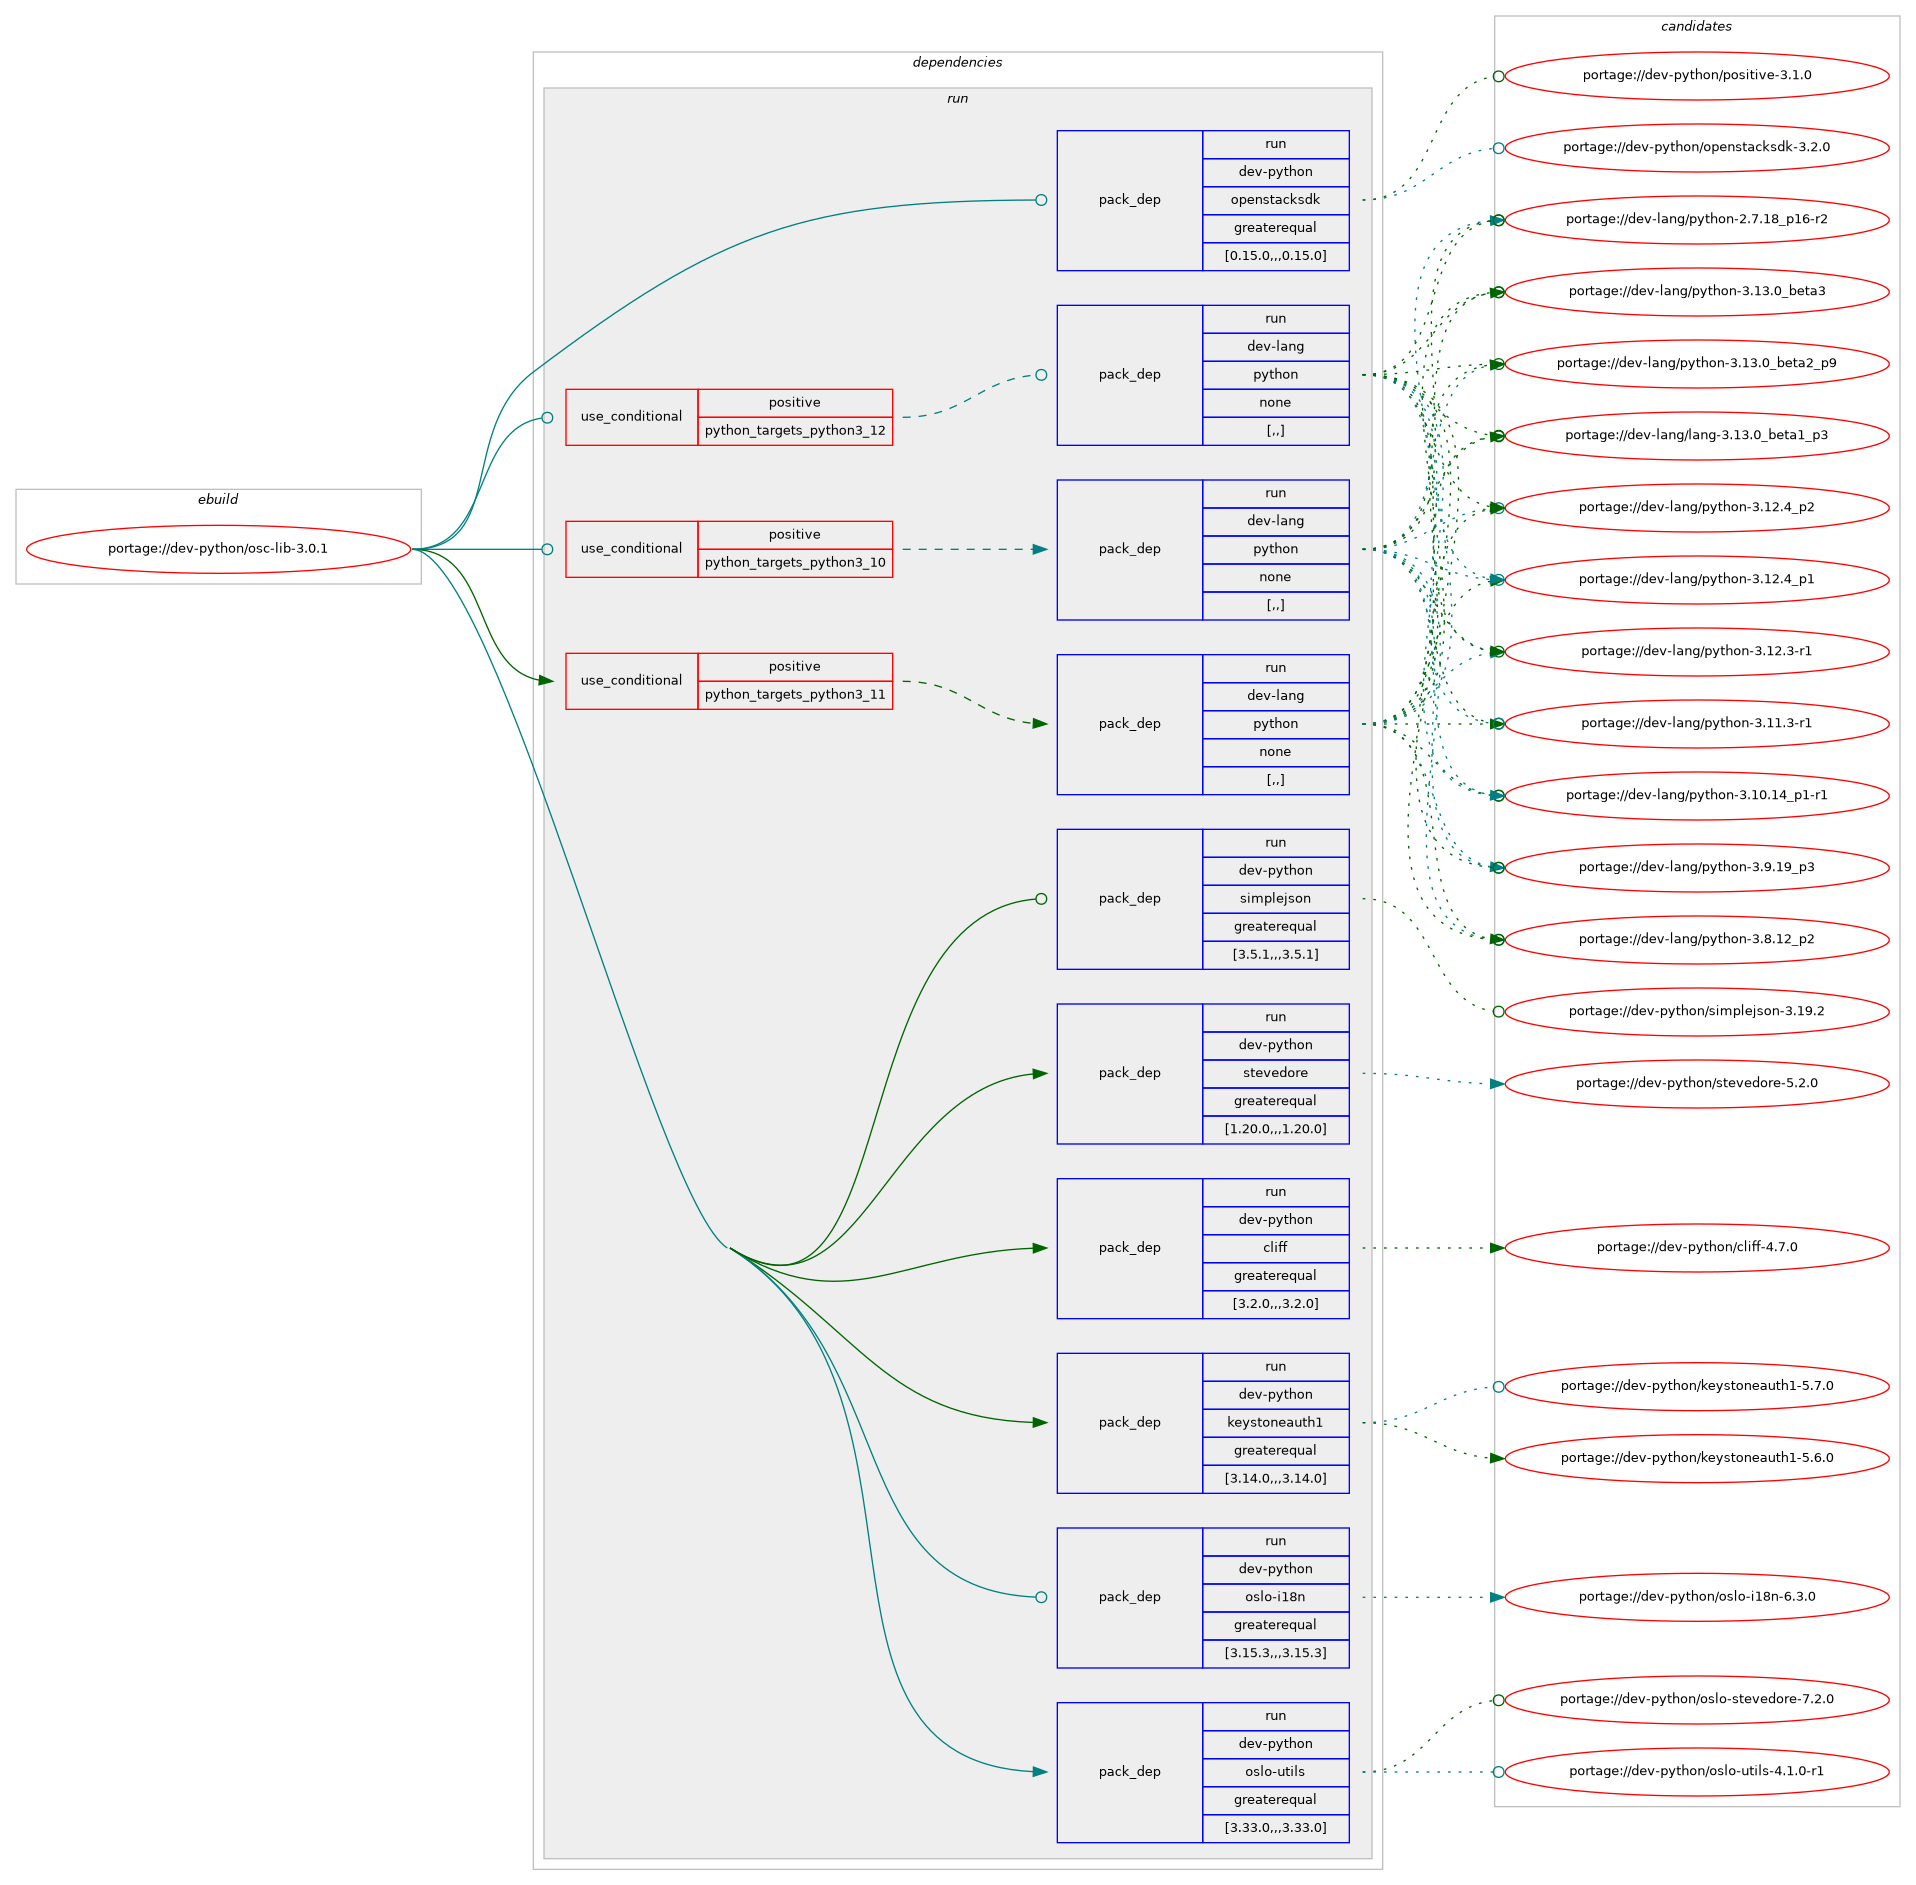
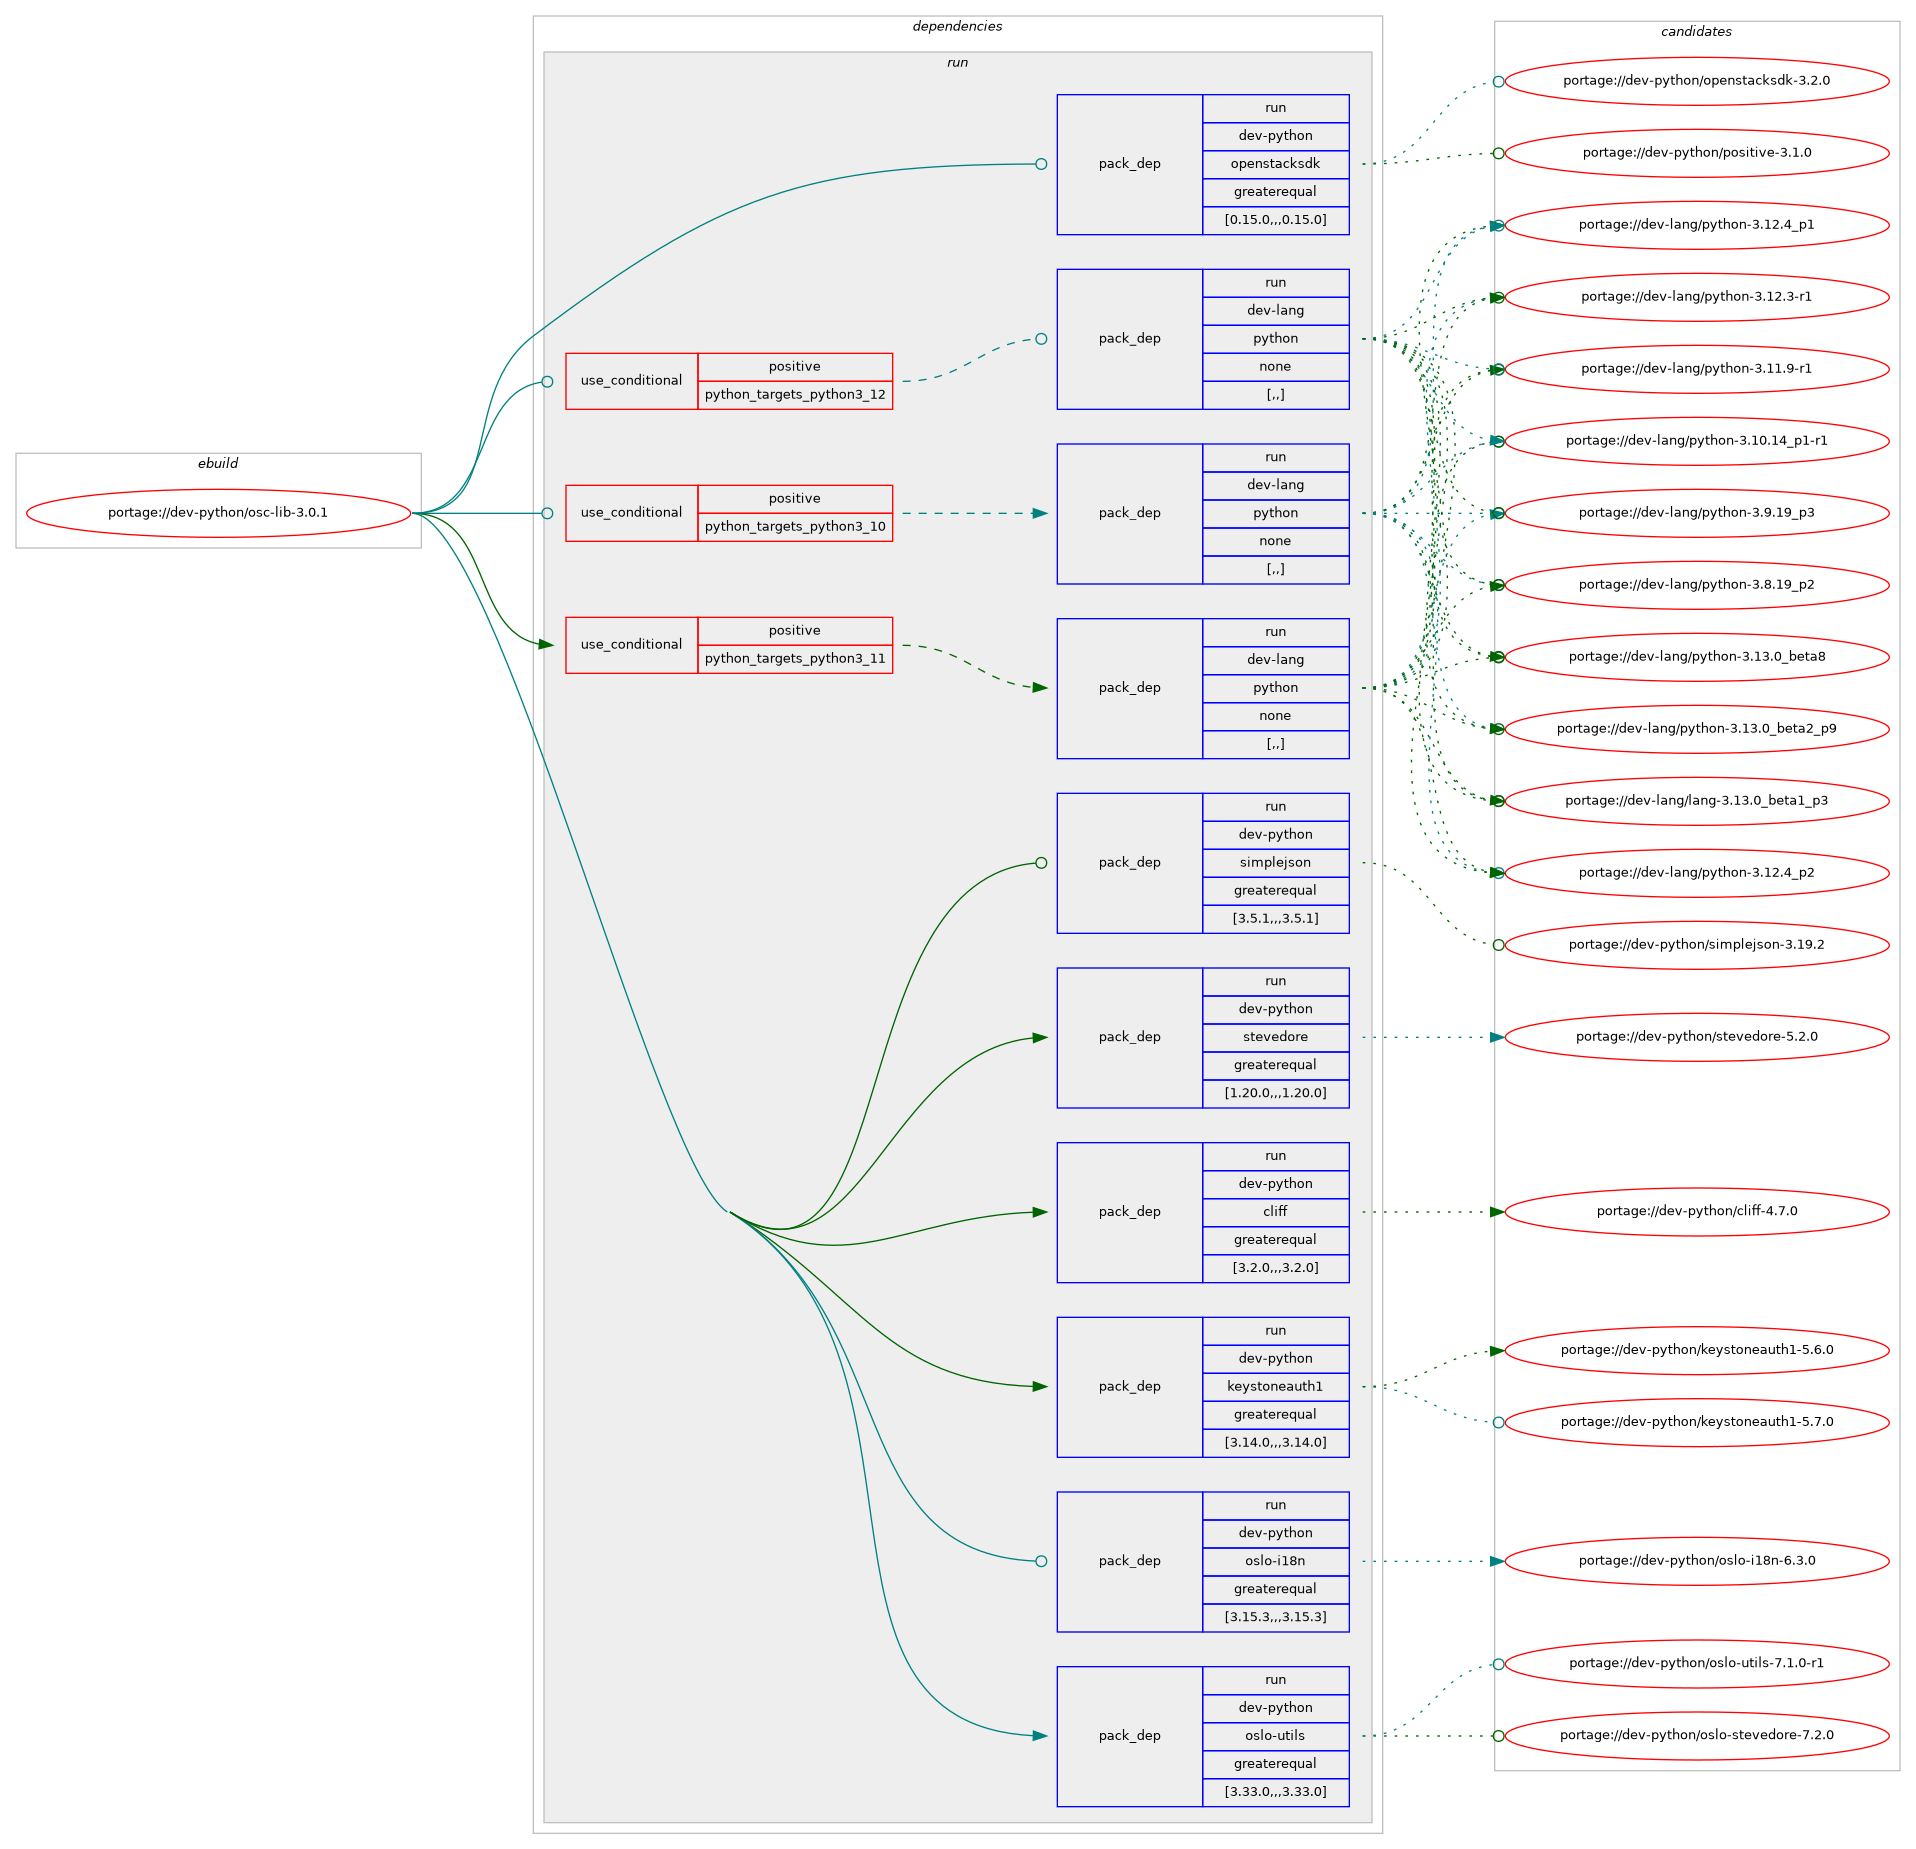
node "portage://dev-lang/python-2.7.18_p16-r2": removed
node "portage://dev-lang/python-3.13.0_beta3": label "portage://dev-lang/python-3.13.0_beta3" -> "portage://dev-lang/python-3.13.0_beta8"
node "portage://dev-lang/python-3.11.3-r1": label "portage://dev-lang/python-3.11.3-r1" -> "portage://dev-lang/python-3.11.9-r1"
node "portage://dev-lang/python-3.8.12_p2": label "portage://dev-lang/python-3.8.12_p2" -> "portage://dev-lang/python-3.8.19_p2"
node "portage://dev-python/oslo-utils-4.1.0-r1": label "portage://dev-python/oslo-utils-4.1.0-r1" -> "portage://dev-python/oslo-utils-7.1.0-r1"
